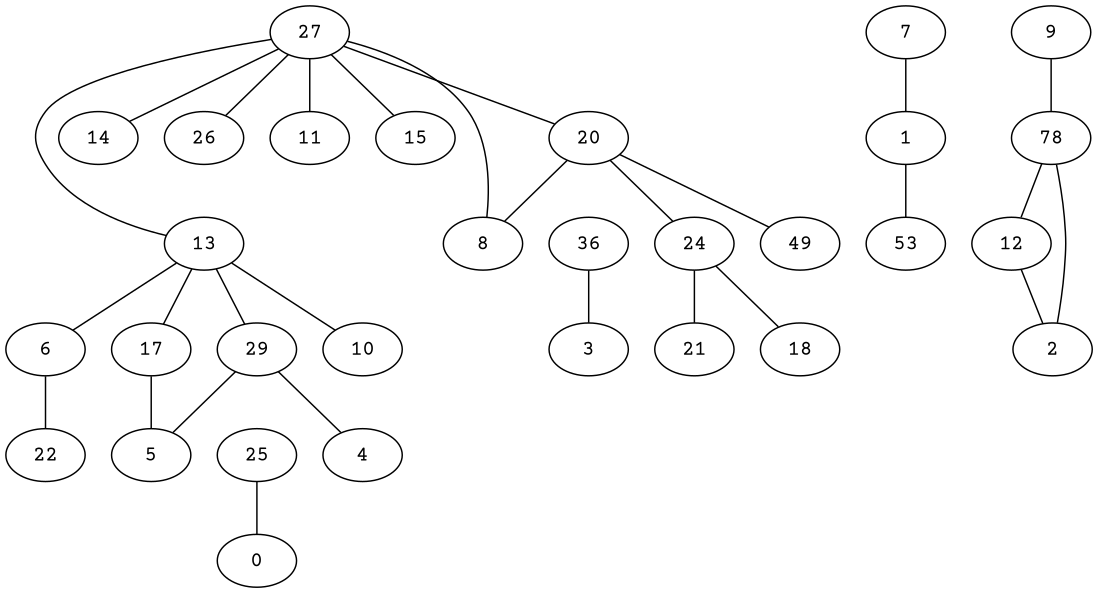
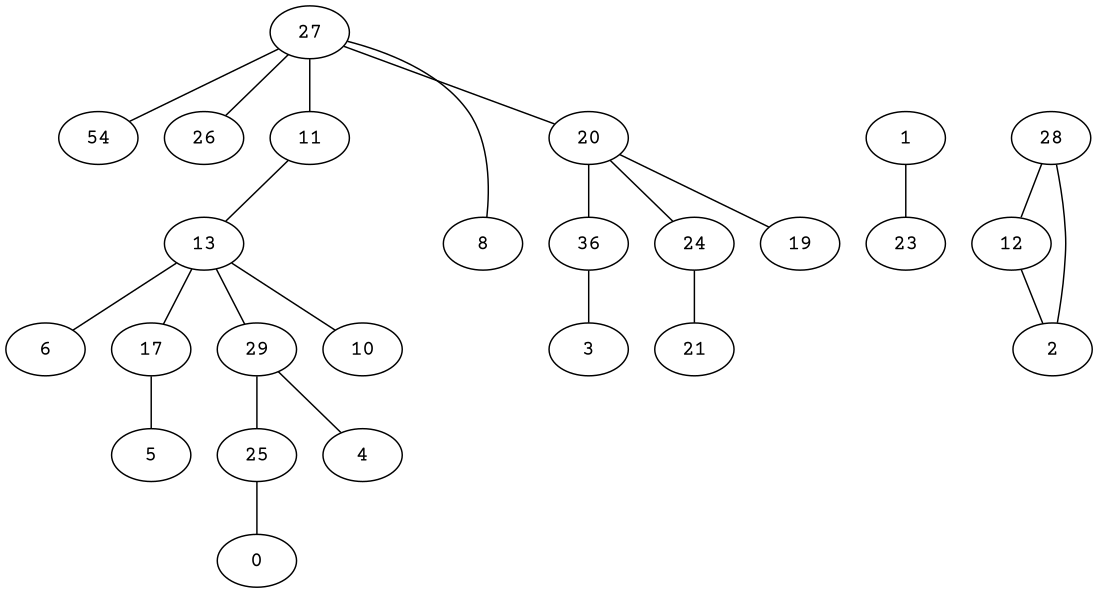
node "7": removed
node "9": removed
edge "27" -- "13": now "11" -- "13"
node "14": label "14" -> "54"
node "15": removed
node "78": label "78" -> "28"
edge "20" -- "8": now "20" -- "36"
node "49": label "49" -> "19"
node "53": label "53" -> "23"
node "18": removed
edge "29" -- "5": now "29" -- "25"
node "22": removed
